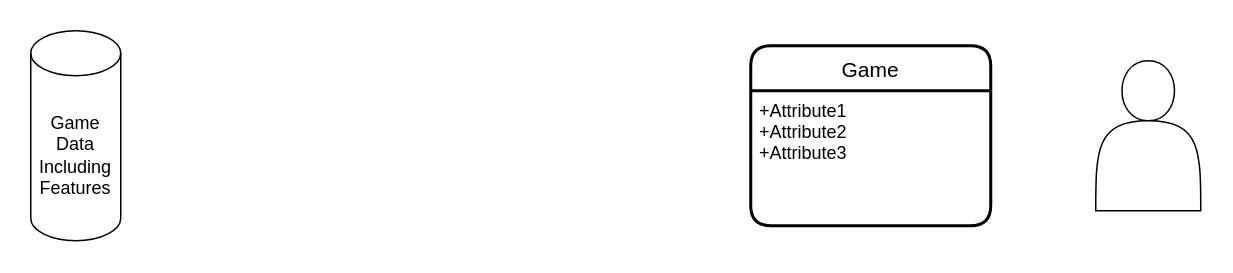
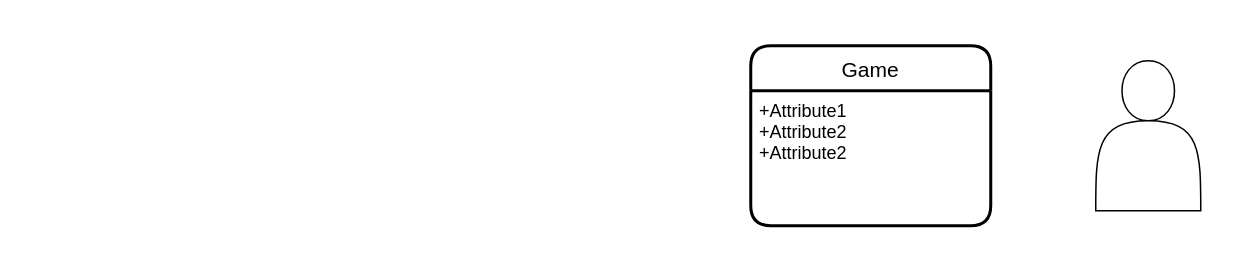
node "+Attribute1 +Attribute2 +Attribute3": label "+Attribute1 +Attribute2 +Attribute3" -> "+Attribute1 +Attribute2 +Attribute2"
node "Game Data Including Features": removed
